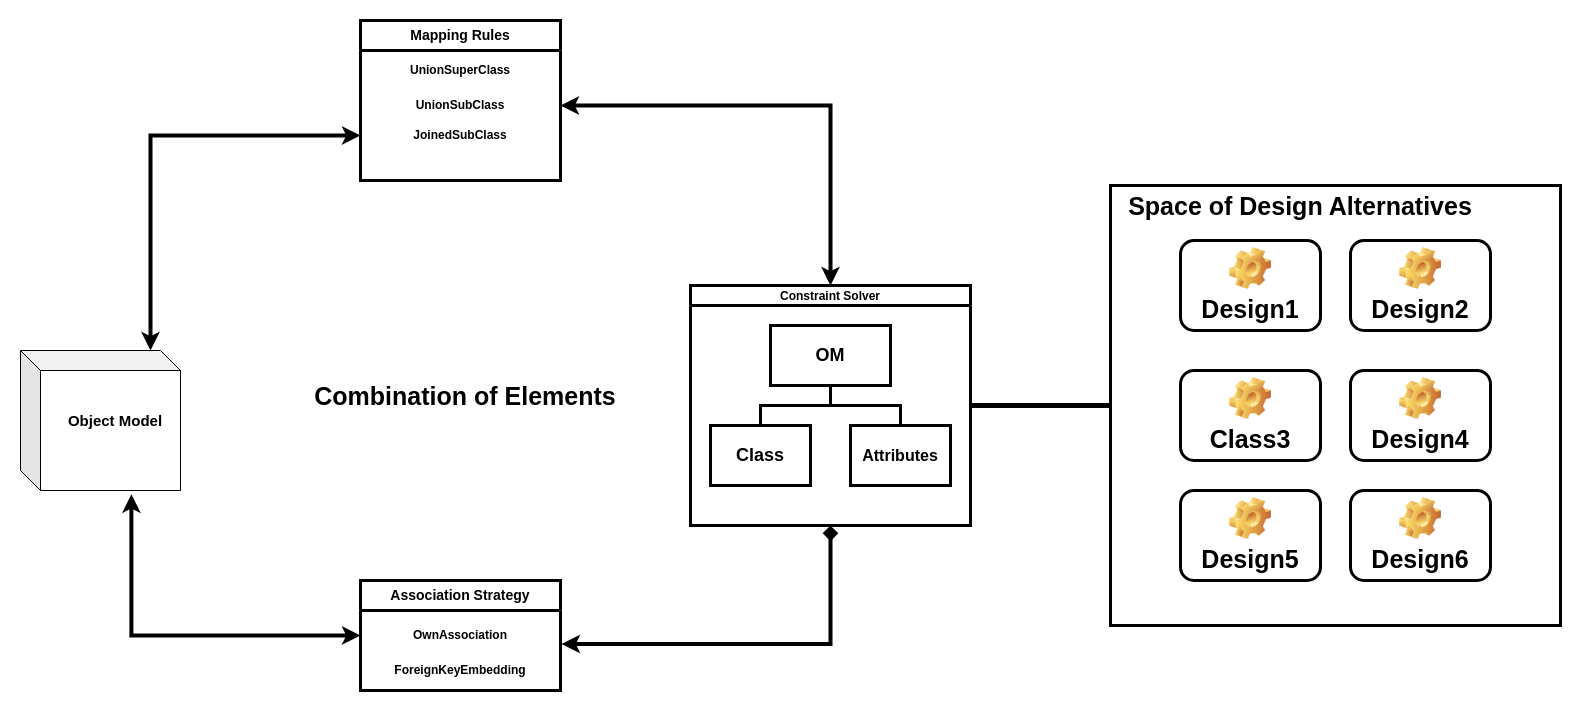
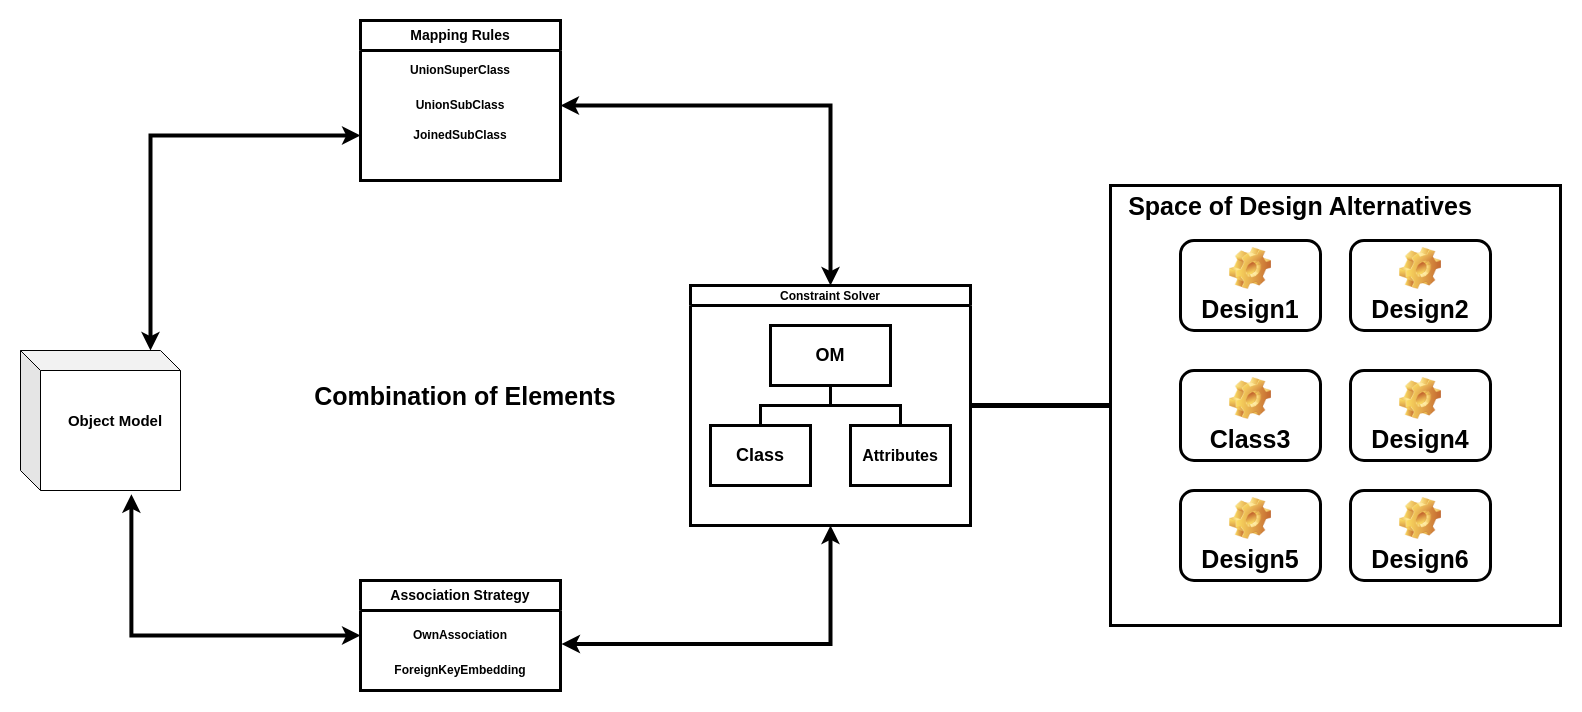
edge "Constraint Solver" -- "OwnAssociation": arrowhead diamond -> classic
